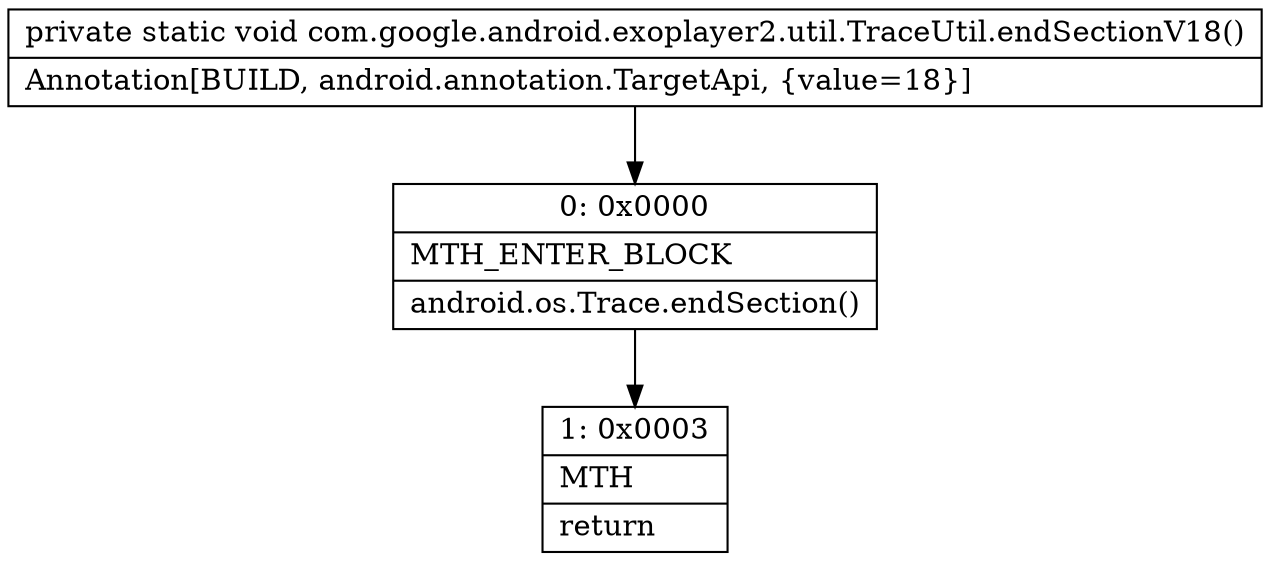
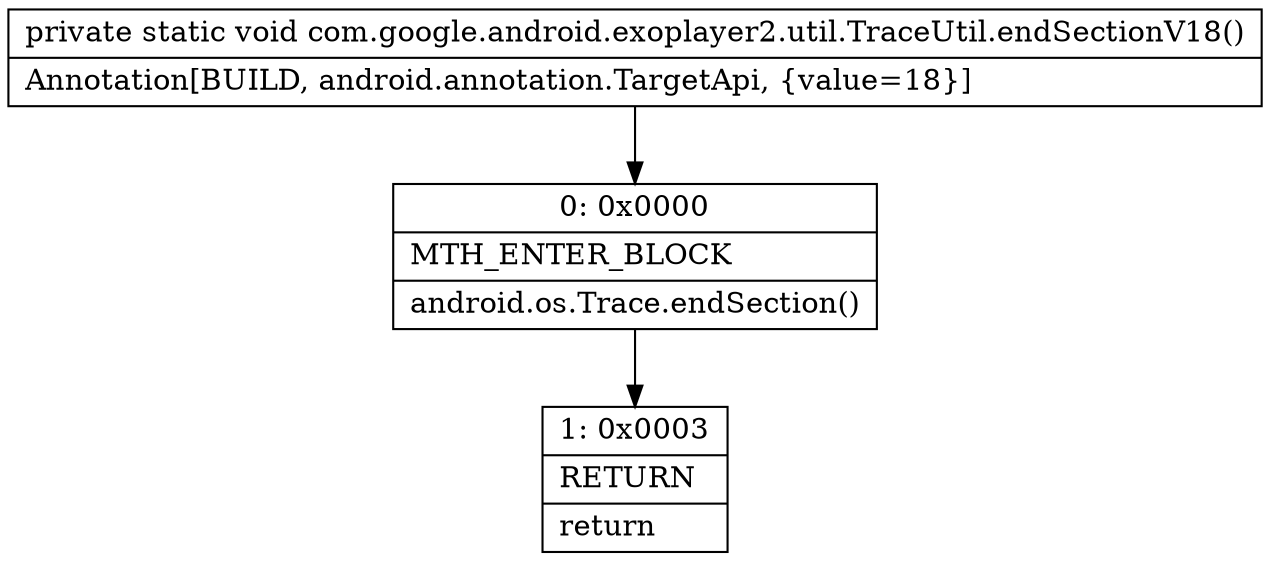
node "1: 0x0003": text "MTH" -> "RETURN"
